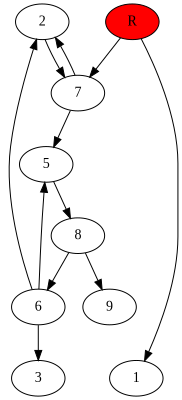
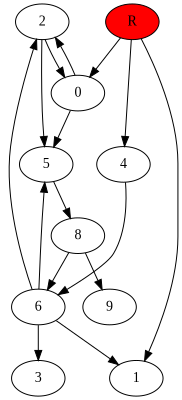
edge "2" -> "5": added
node "7": label "7" -> "0"
node "4": added
edge "6" -> "1": added
